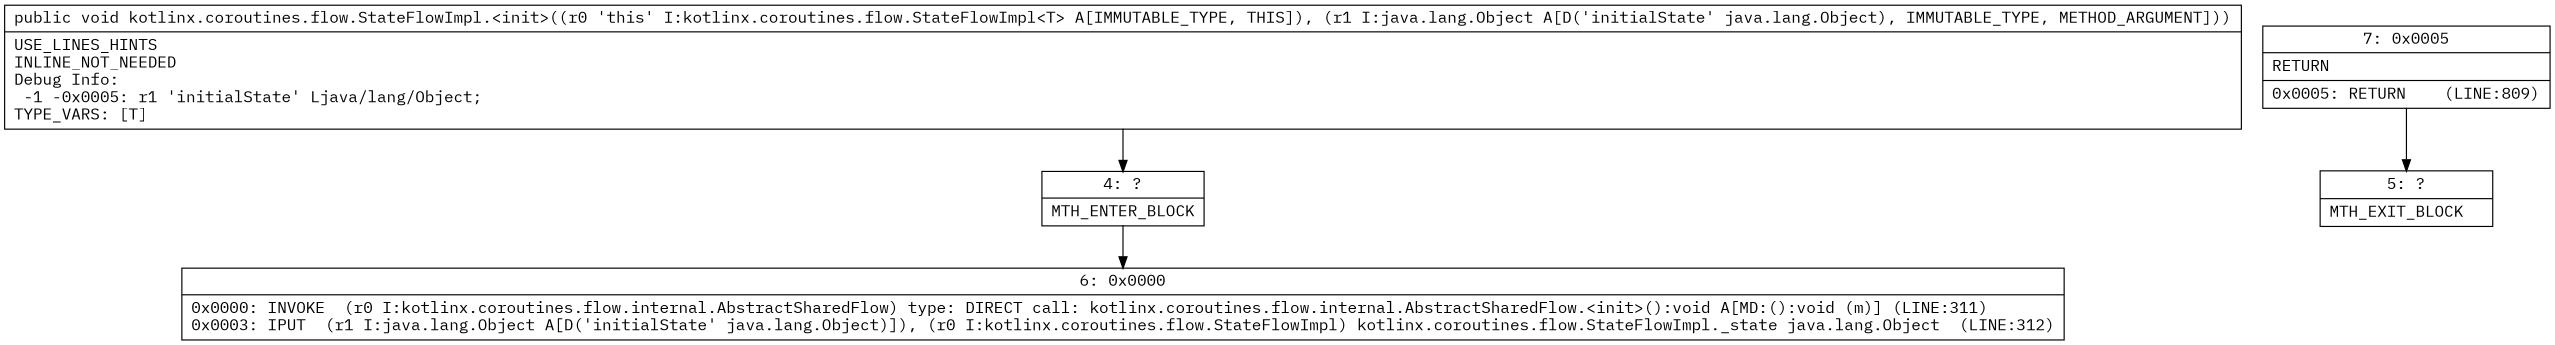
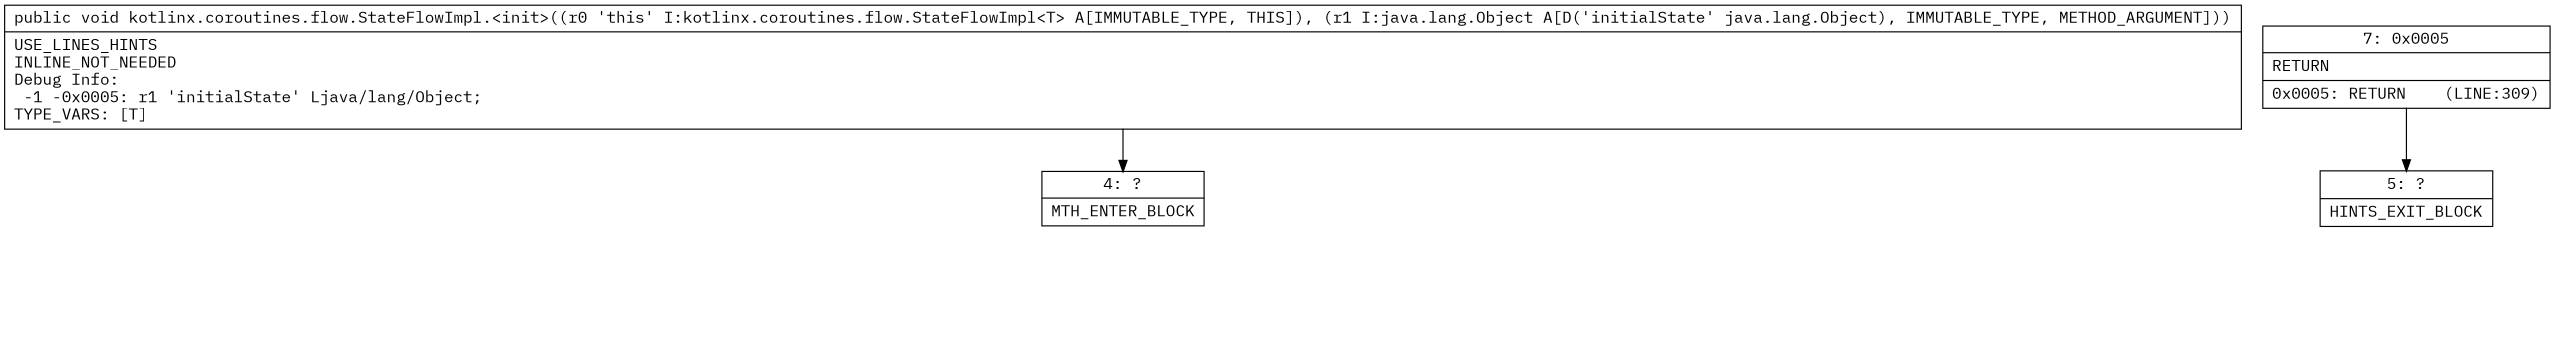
node "7: 0x0005": text "0x0005: RETURN    (LINE:809)" -> "0x0005: RETURN    (LINE:309)"
node "5: ?": text "MTH_EXIT_BLOCK" -> "HINTS_EXIT_BLOCK"
node "6: 0x0000": removed
